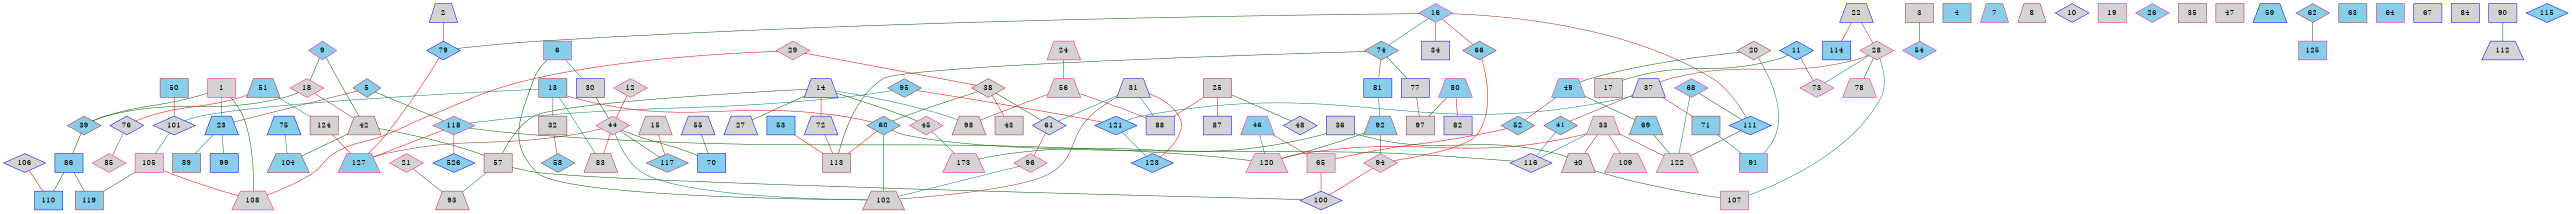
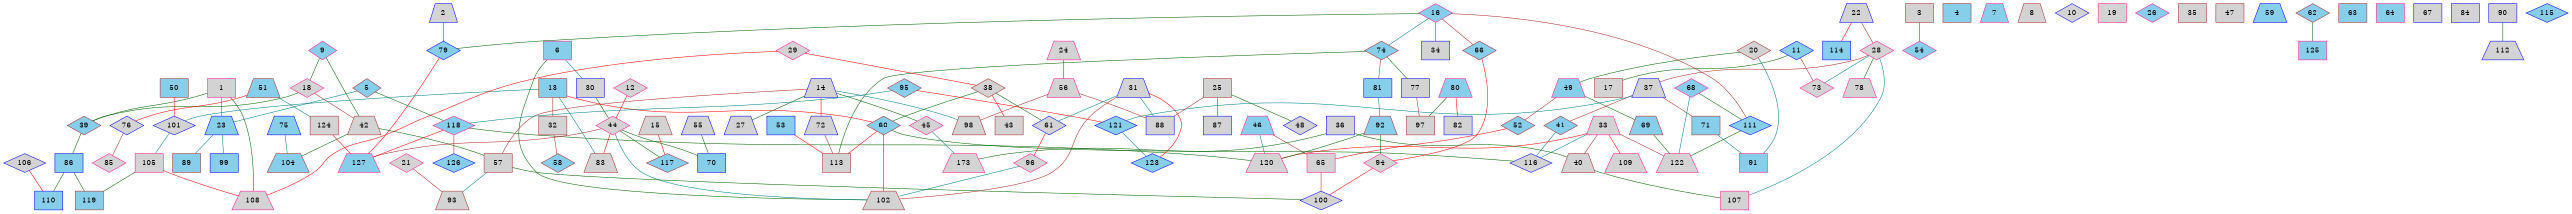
edge "14" -- "57": color darkgreen -> brown
edge "5" -- "23": color brown -> teal
node "526": label "526" -> "126"
